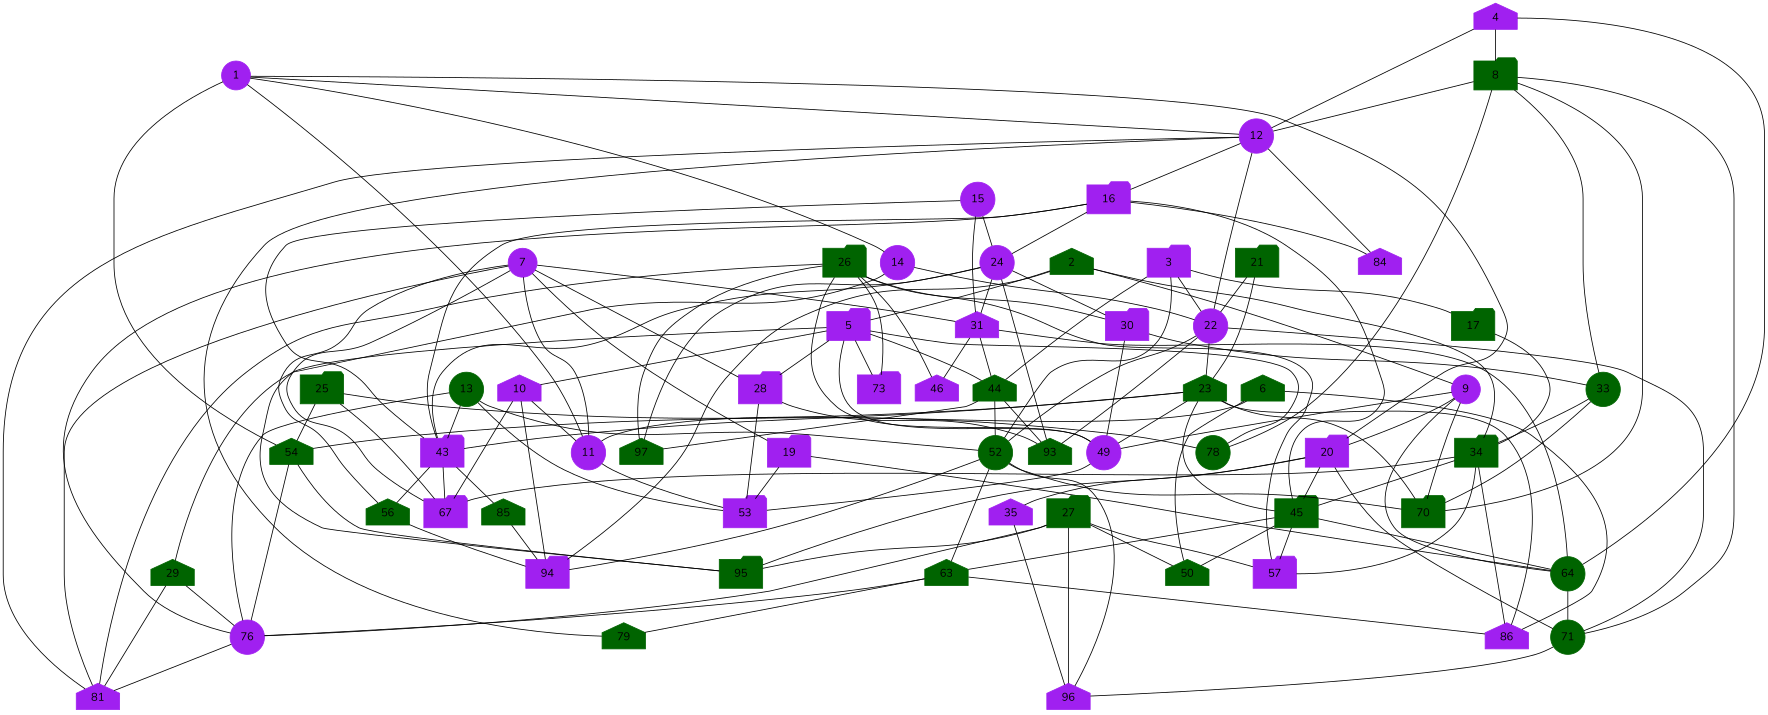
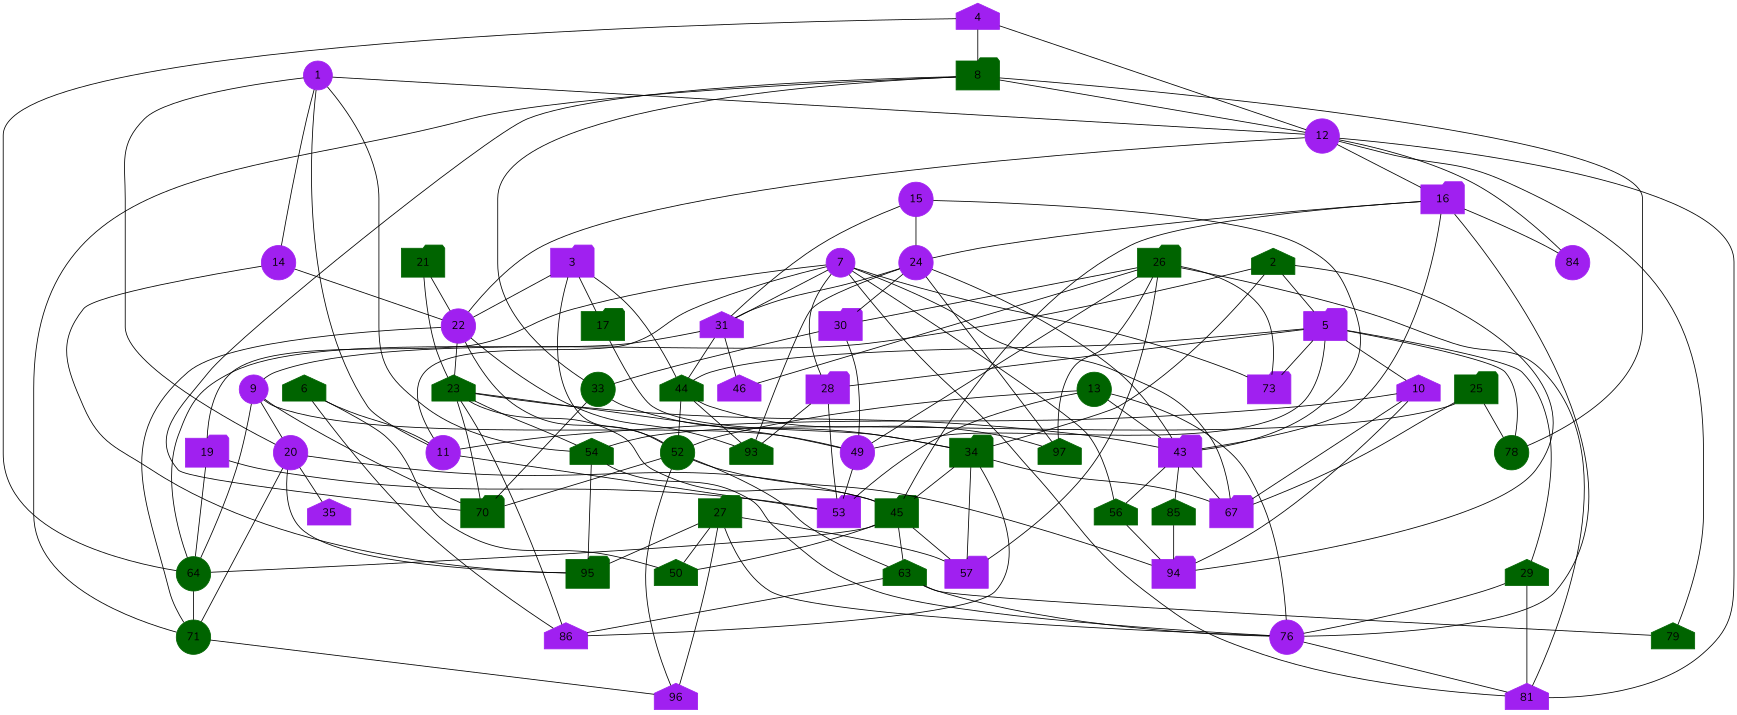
node "84": shape house -> circle
edge "7" -- "73": added
node "20": shape folder -> circle
edge "35" -- "96": removed
